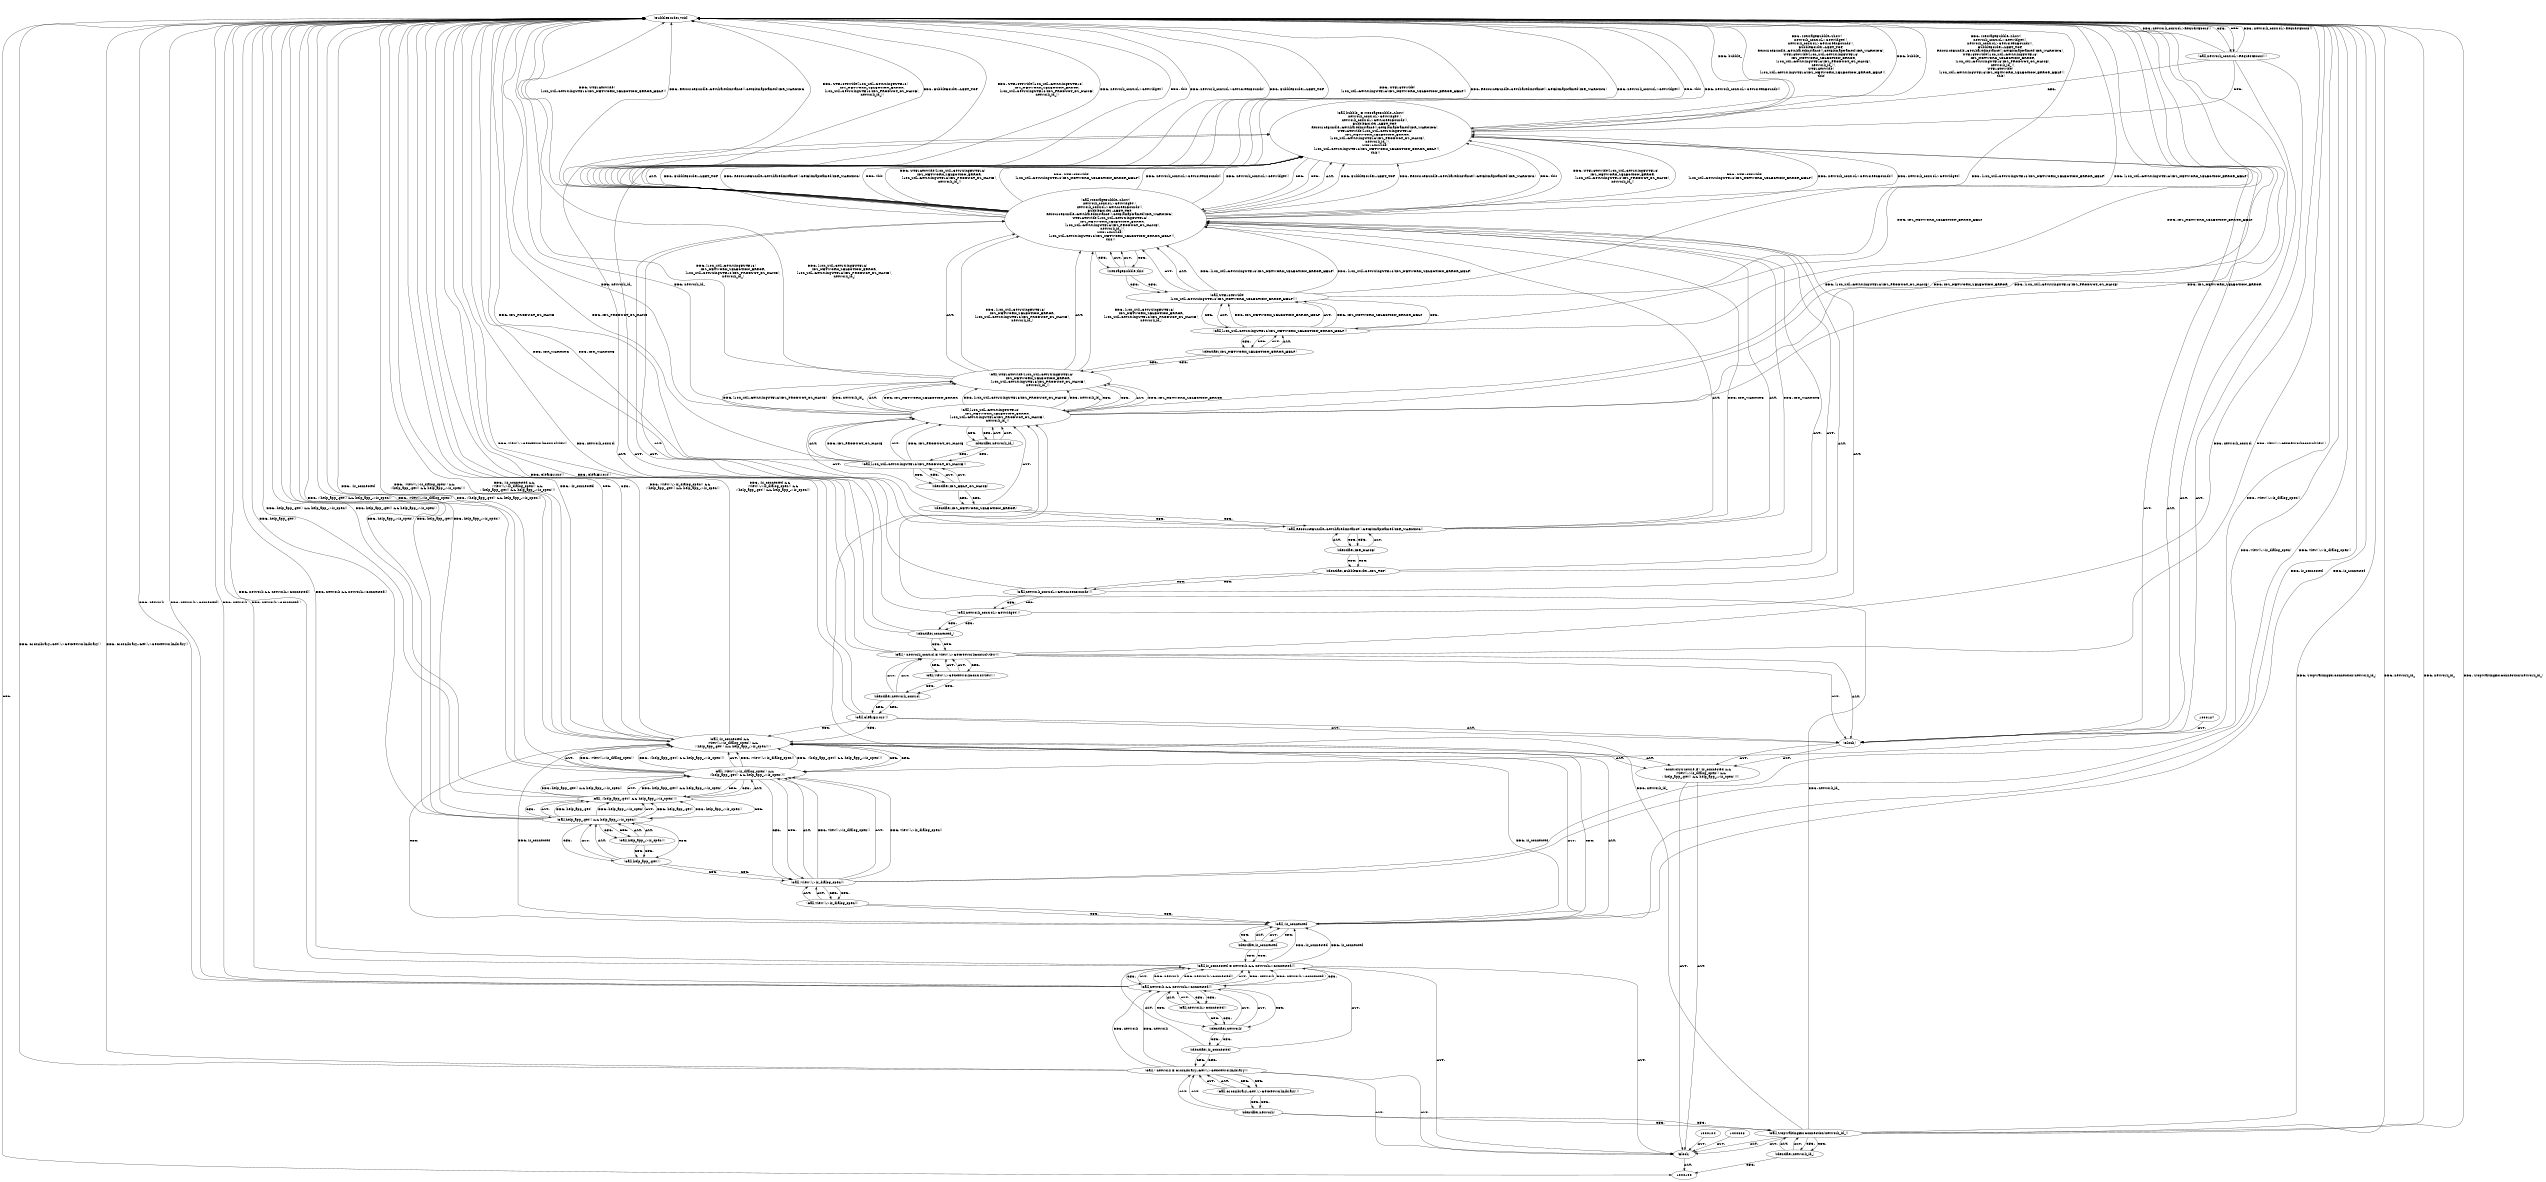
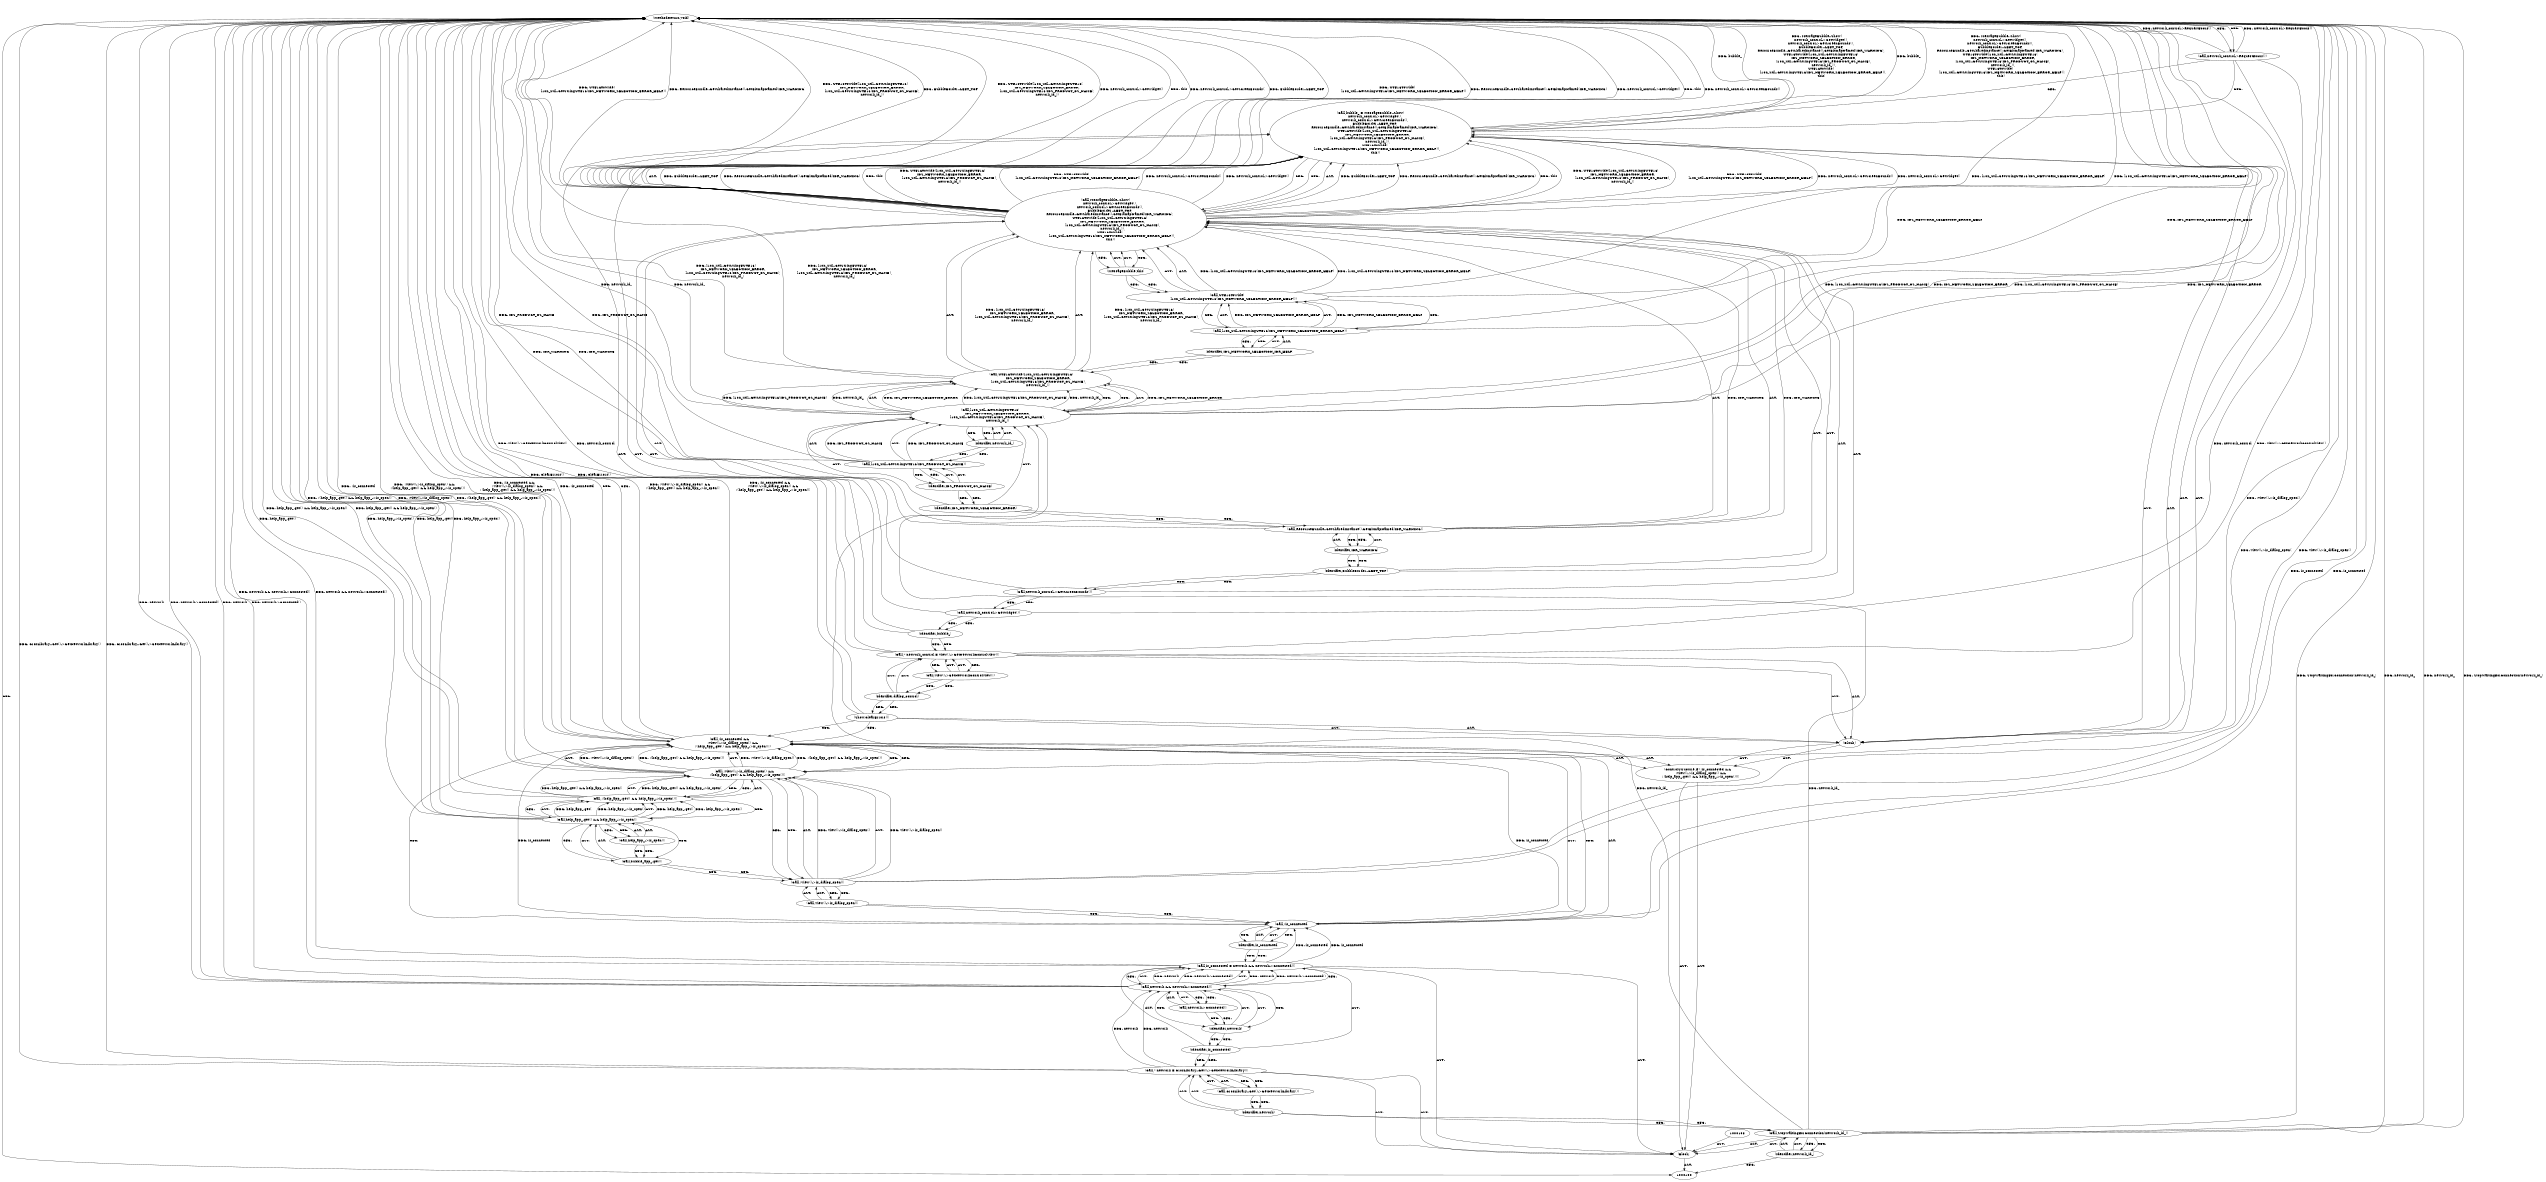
node "(BubbleBorder,void)": label "(BubbleBorder,void)" -> "(MethodReturn,void)"
node "(Identifier,IDS_NETWORK_SELECTION_ERROR_HELP)": label "(Identifier,IDS_NETWORK_SELECTION_ERROR_HELP)" -> "(Identifier,IDS_NETWORK_SELECTION_IDR_HELP)"
node "(Identifier,IDS_HELP_OS_NAME)": label "(Identifier,IDS_HELP_OS_NAME)" -> "(Identifier,IDS_PRODUCT_OS_NAME)"
node "(Identifier,IDR_NAME)": label "(Identifier,IDR_NAME)" -> "(Identifier,IDR_WARNING)"
node "(Identifier,BubbleBorder::IDS_TOP)": label "(Identifier,BubbleBorder::IDS_TOP)" -> "(Identifier,BubbleBorder::LEFT_TOP)"
node "(Identifier,connected_)": label "(Identifier,connected_)" -> "(Identifier,bubble_)"
node "(Identifier,network_control)": label "(Identifier,network_control)" -> "(Identifier,dialog_control)"
node "(Call,ClearErrors())": label "(Call,ClearErrors())" -> "(Show,ClearErrors())"
node "1000127": removed
node "(Call,help_app_.get())": label "(Call,help_app_.get())" -> "(Call,bubble_app_.get())"
node "1000104": removed
node "1000308": label "1000308" -> "1000108"
